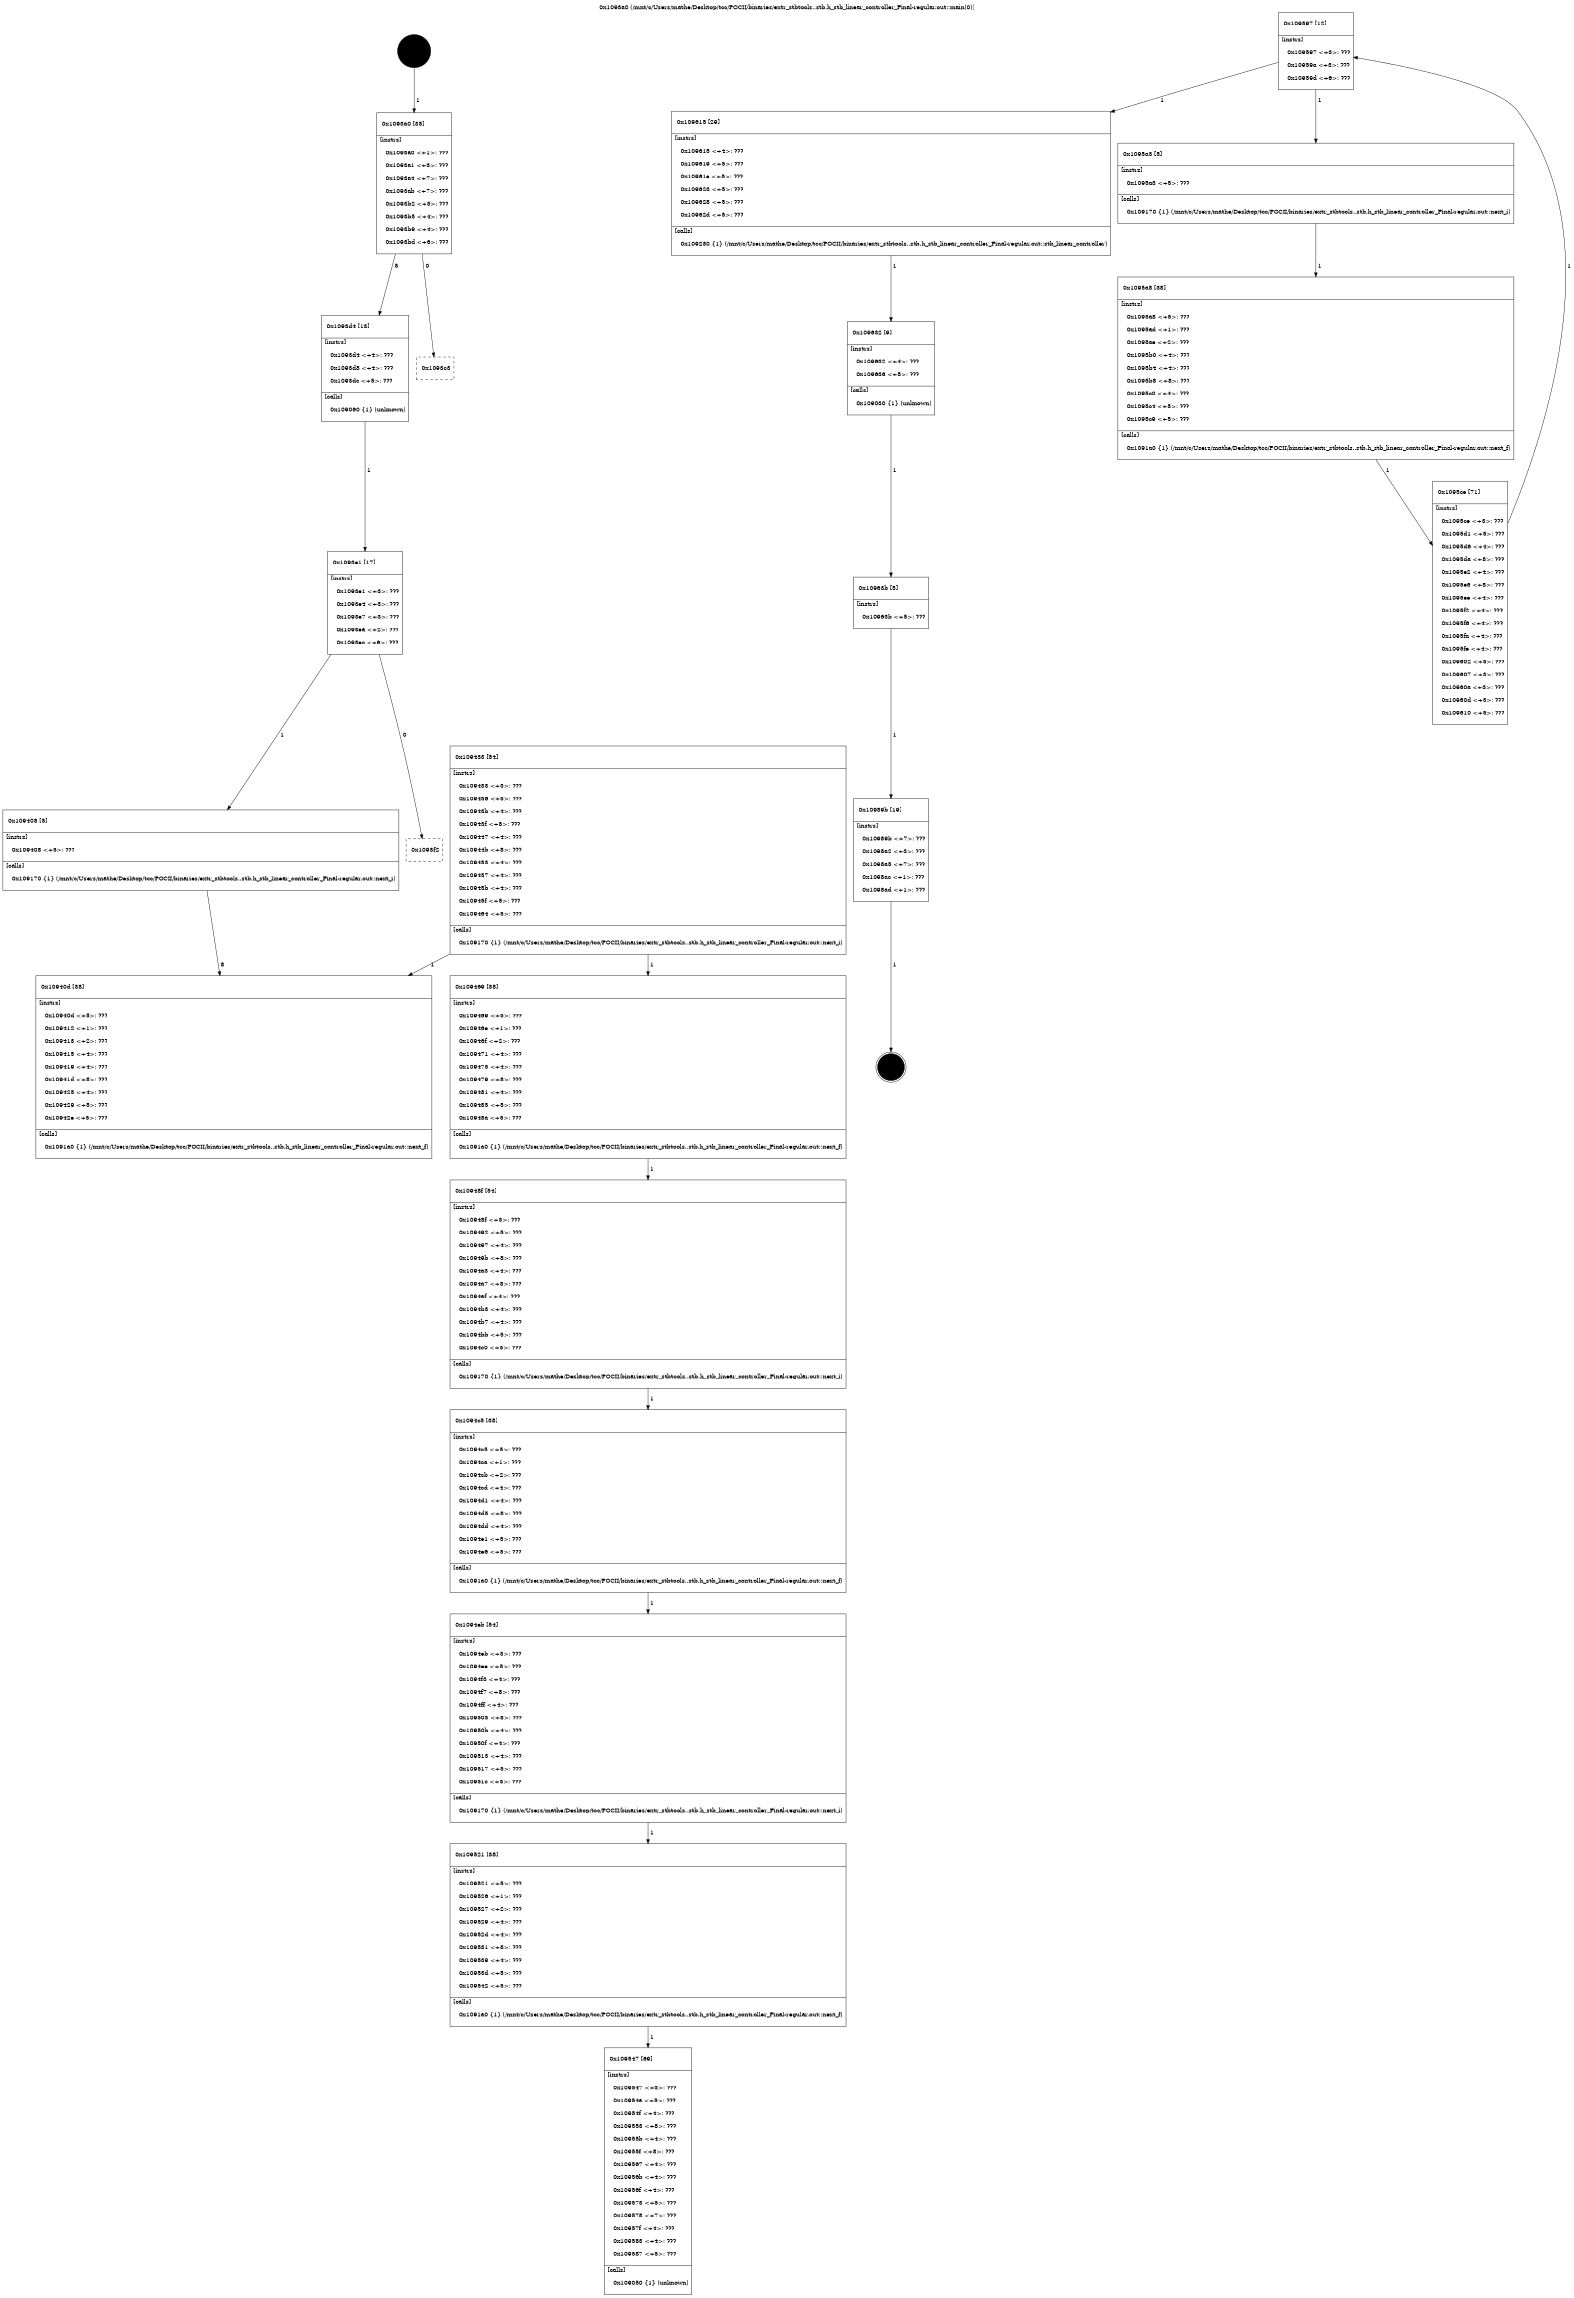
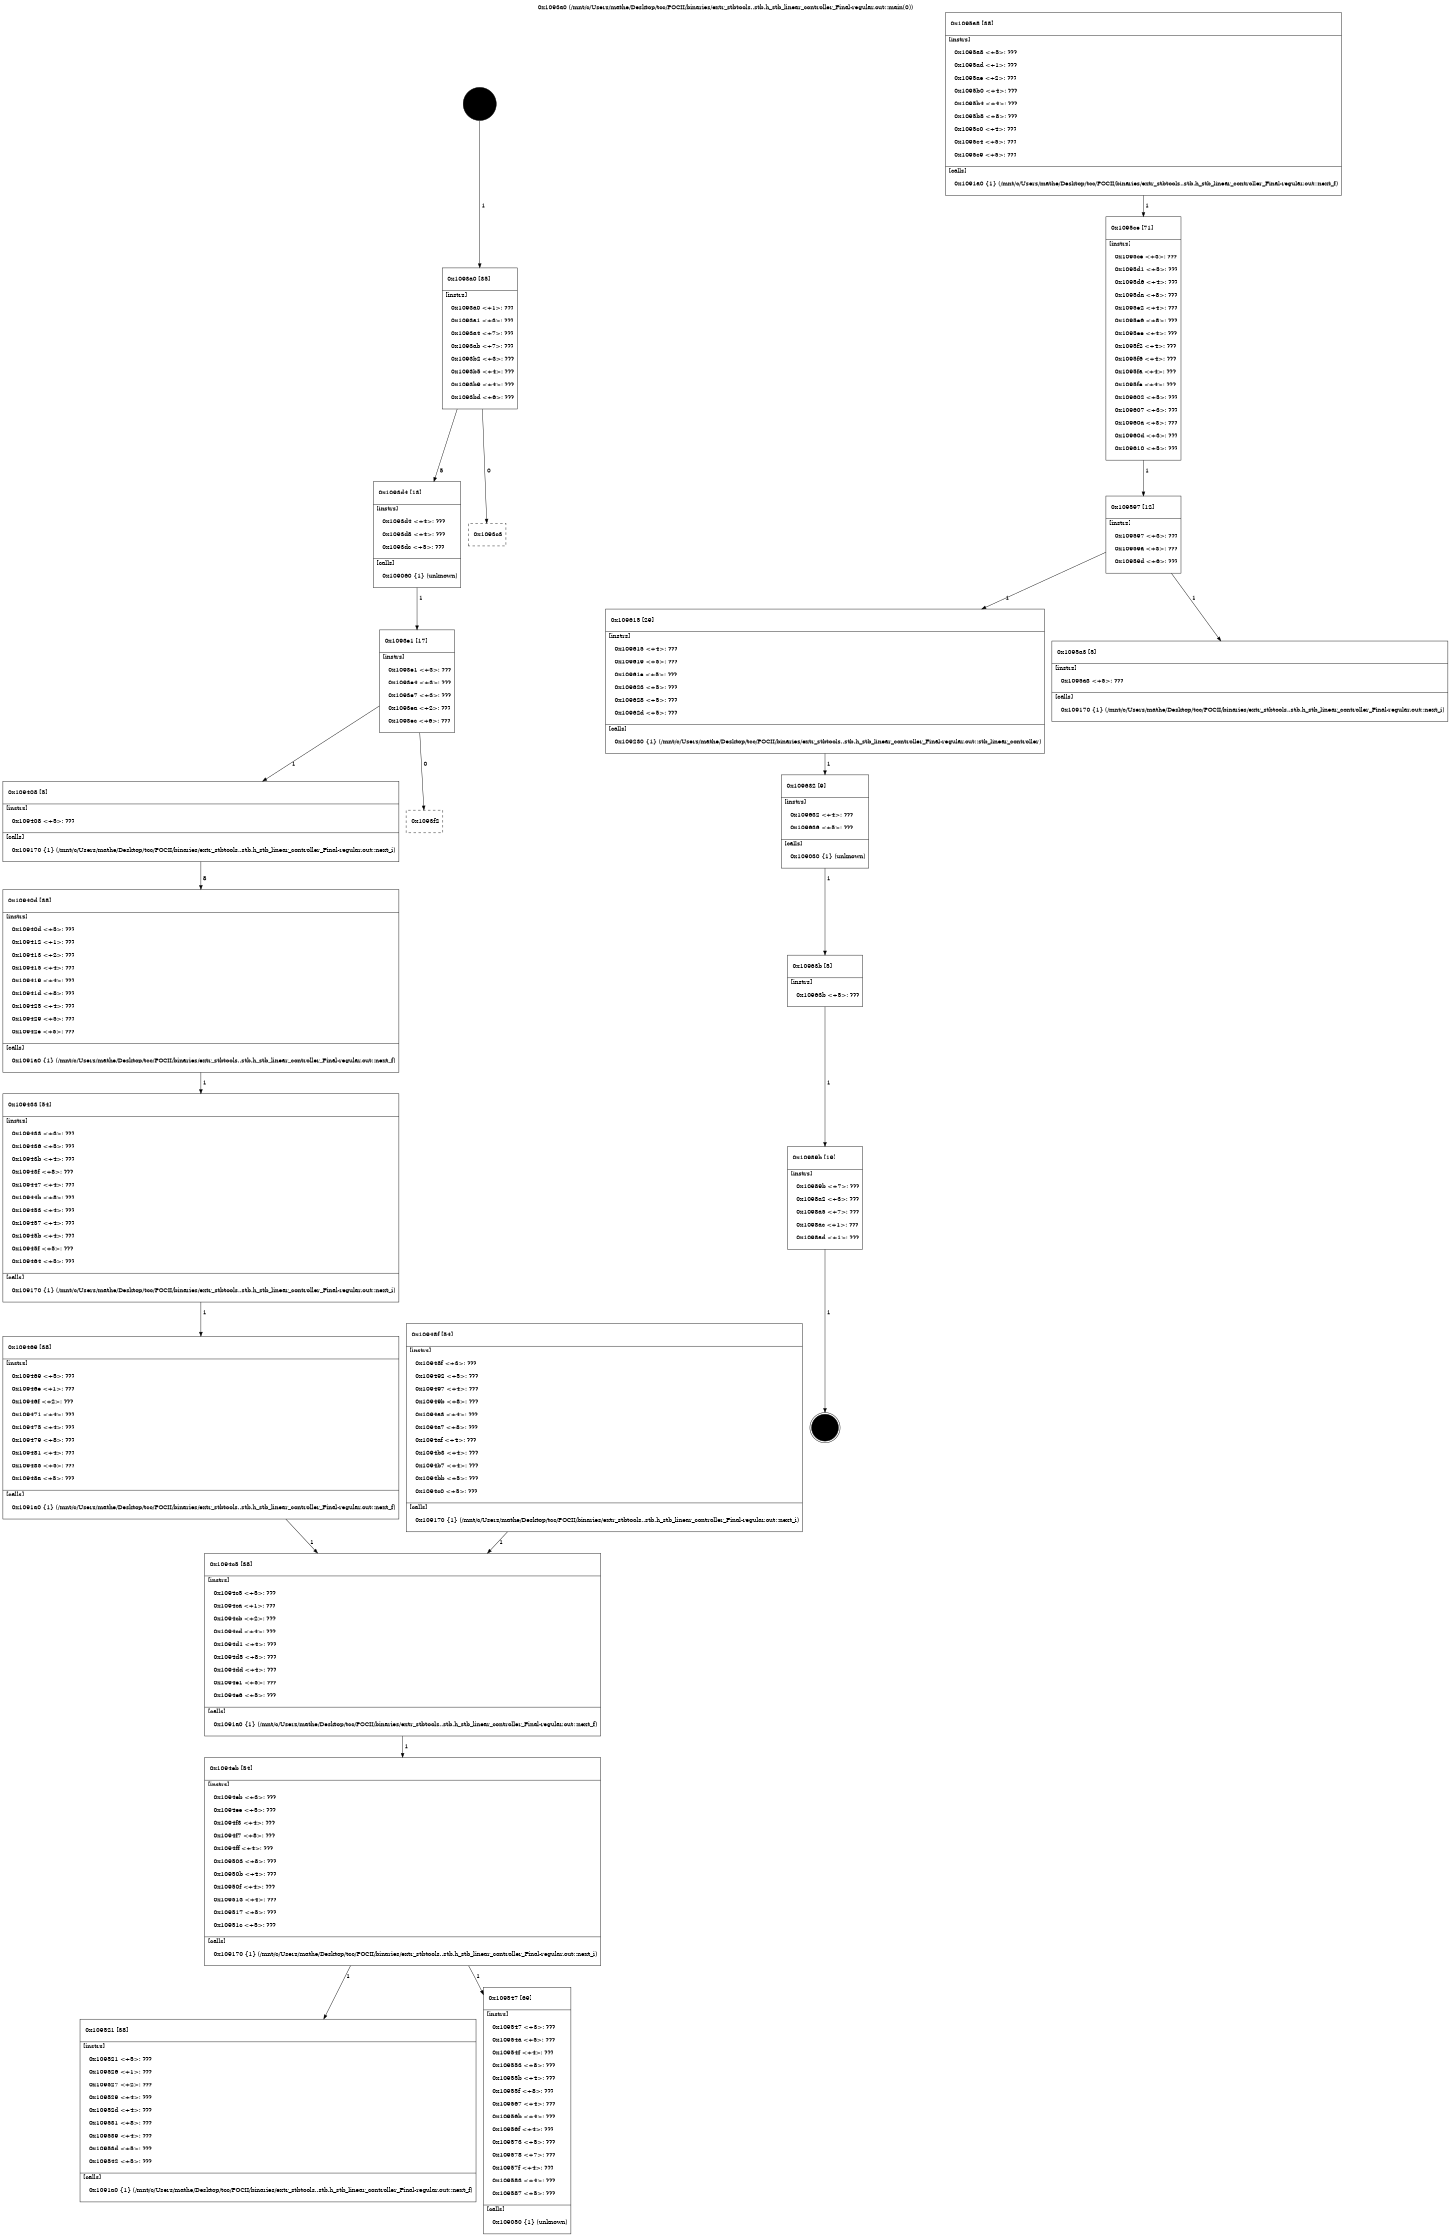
edge "0x1095a3 [5]" -> "0x1095a8 [38]": removed, label "1"
edge "0x109433 [54]" -> "0x10940d [38]": reversed
edge "0x109469 [38]" -> "0x10948f [54]": now "0x109469 [38]" -> "0x1094c5 [38]"
edge "0x109521 [38]" -> "0x109547 [69]": now "0x1094eb [54]" -> "0x109547 [69]"
